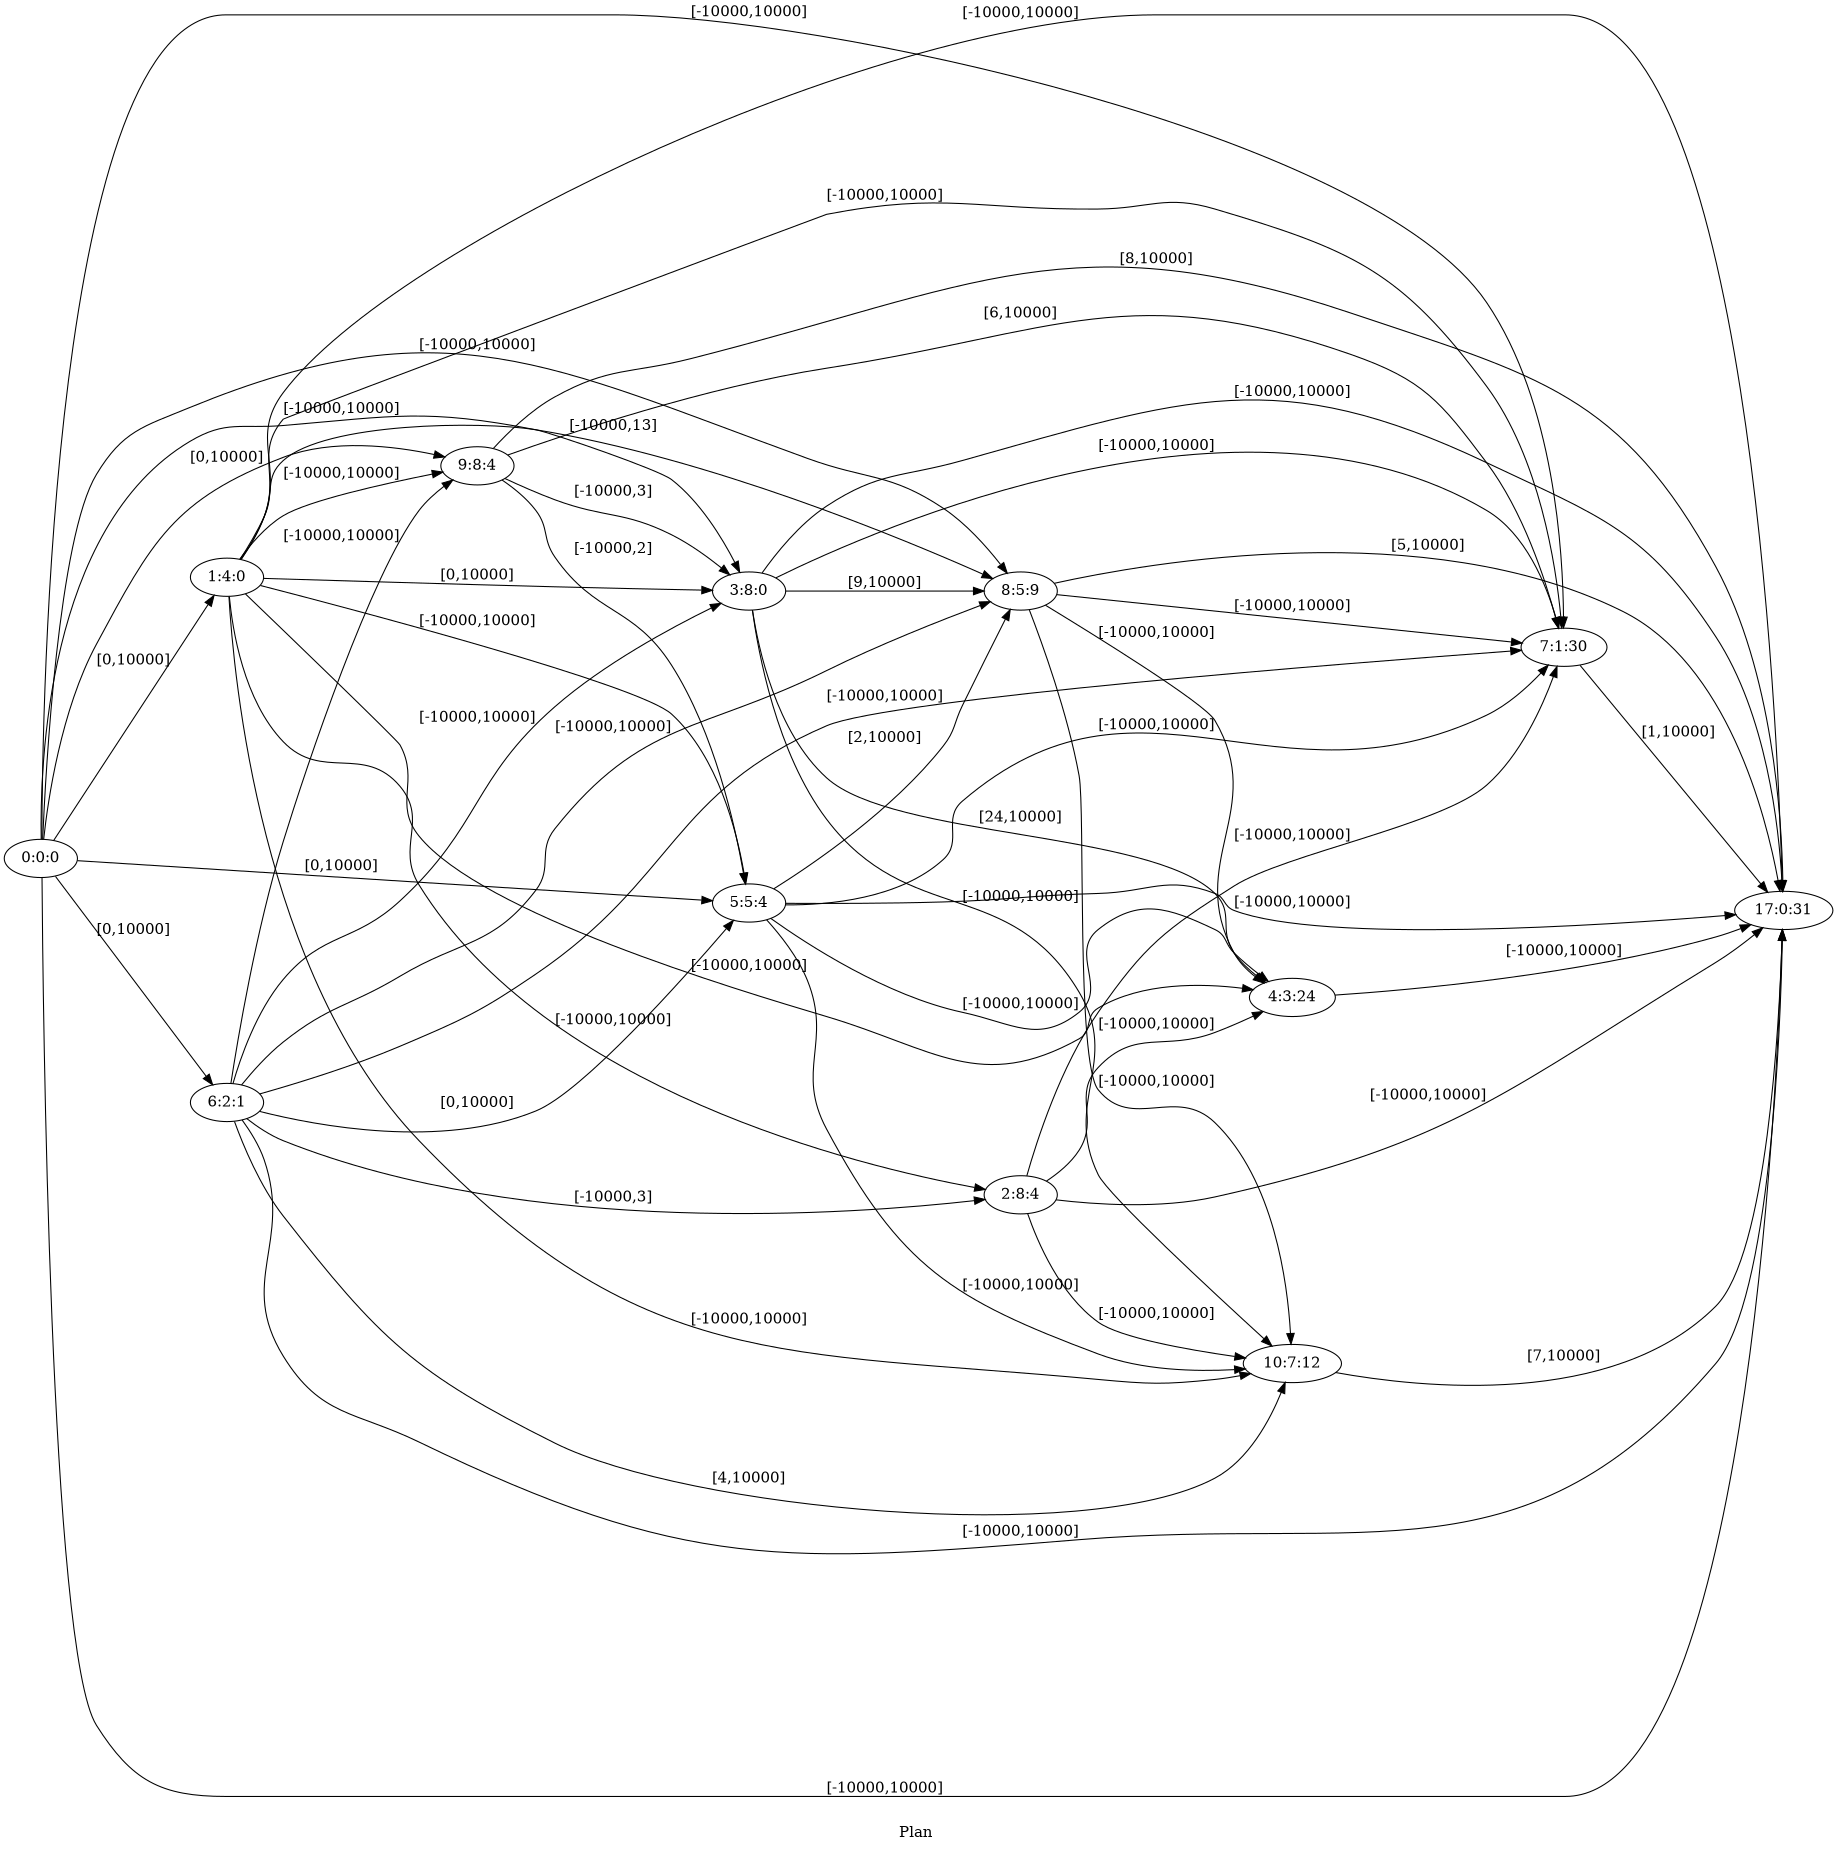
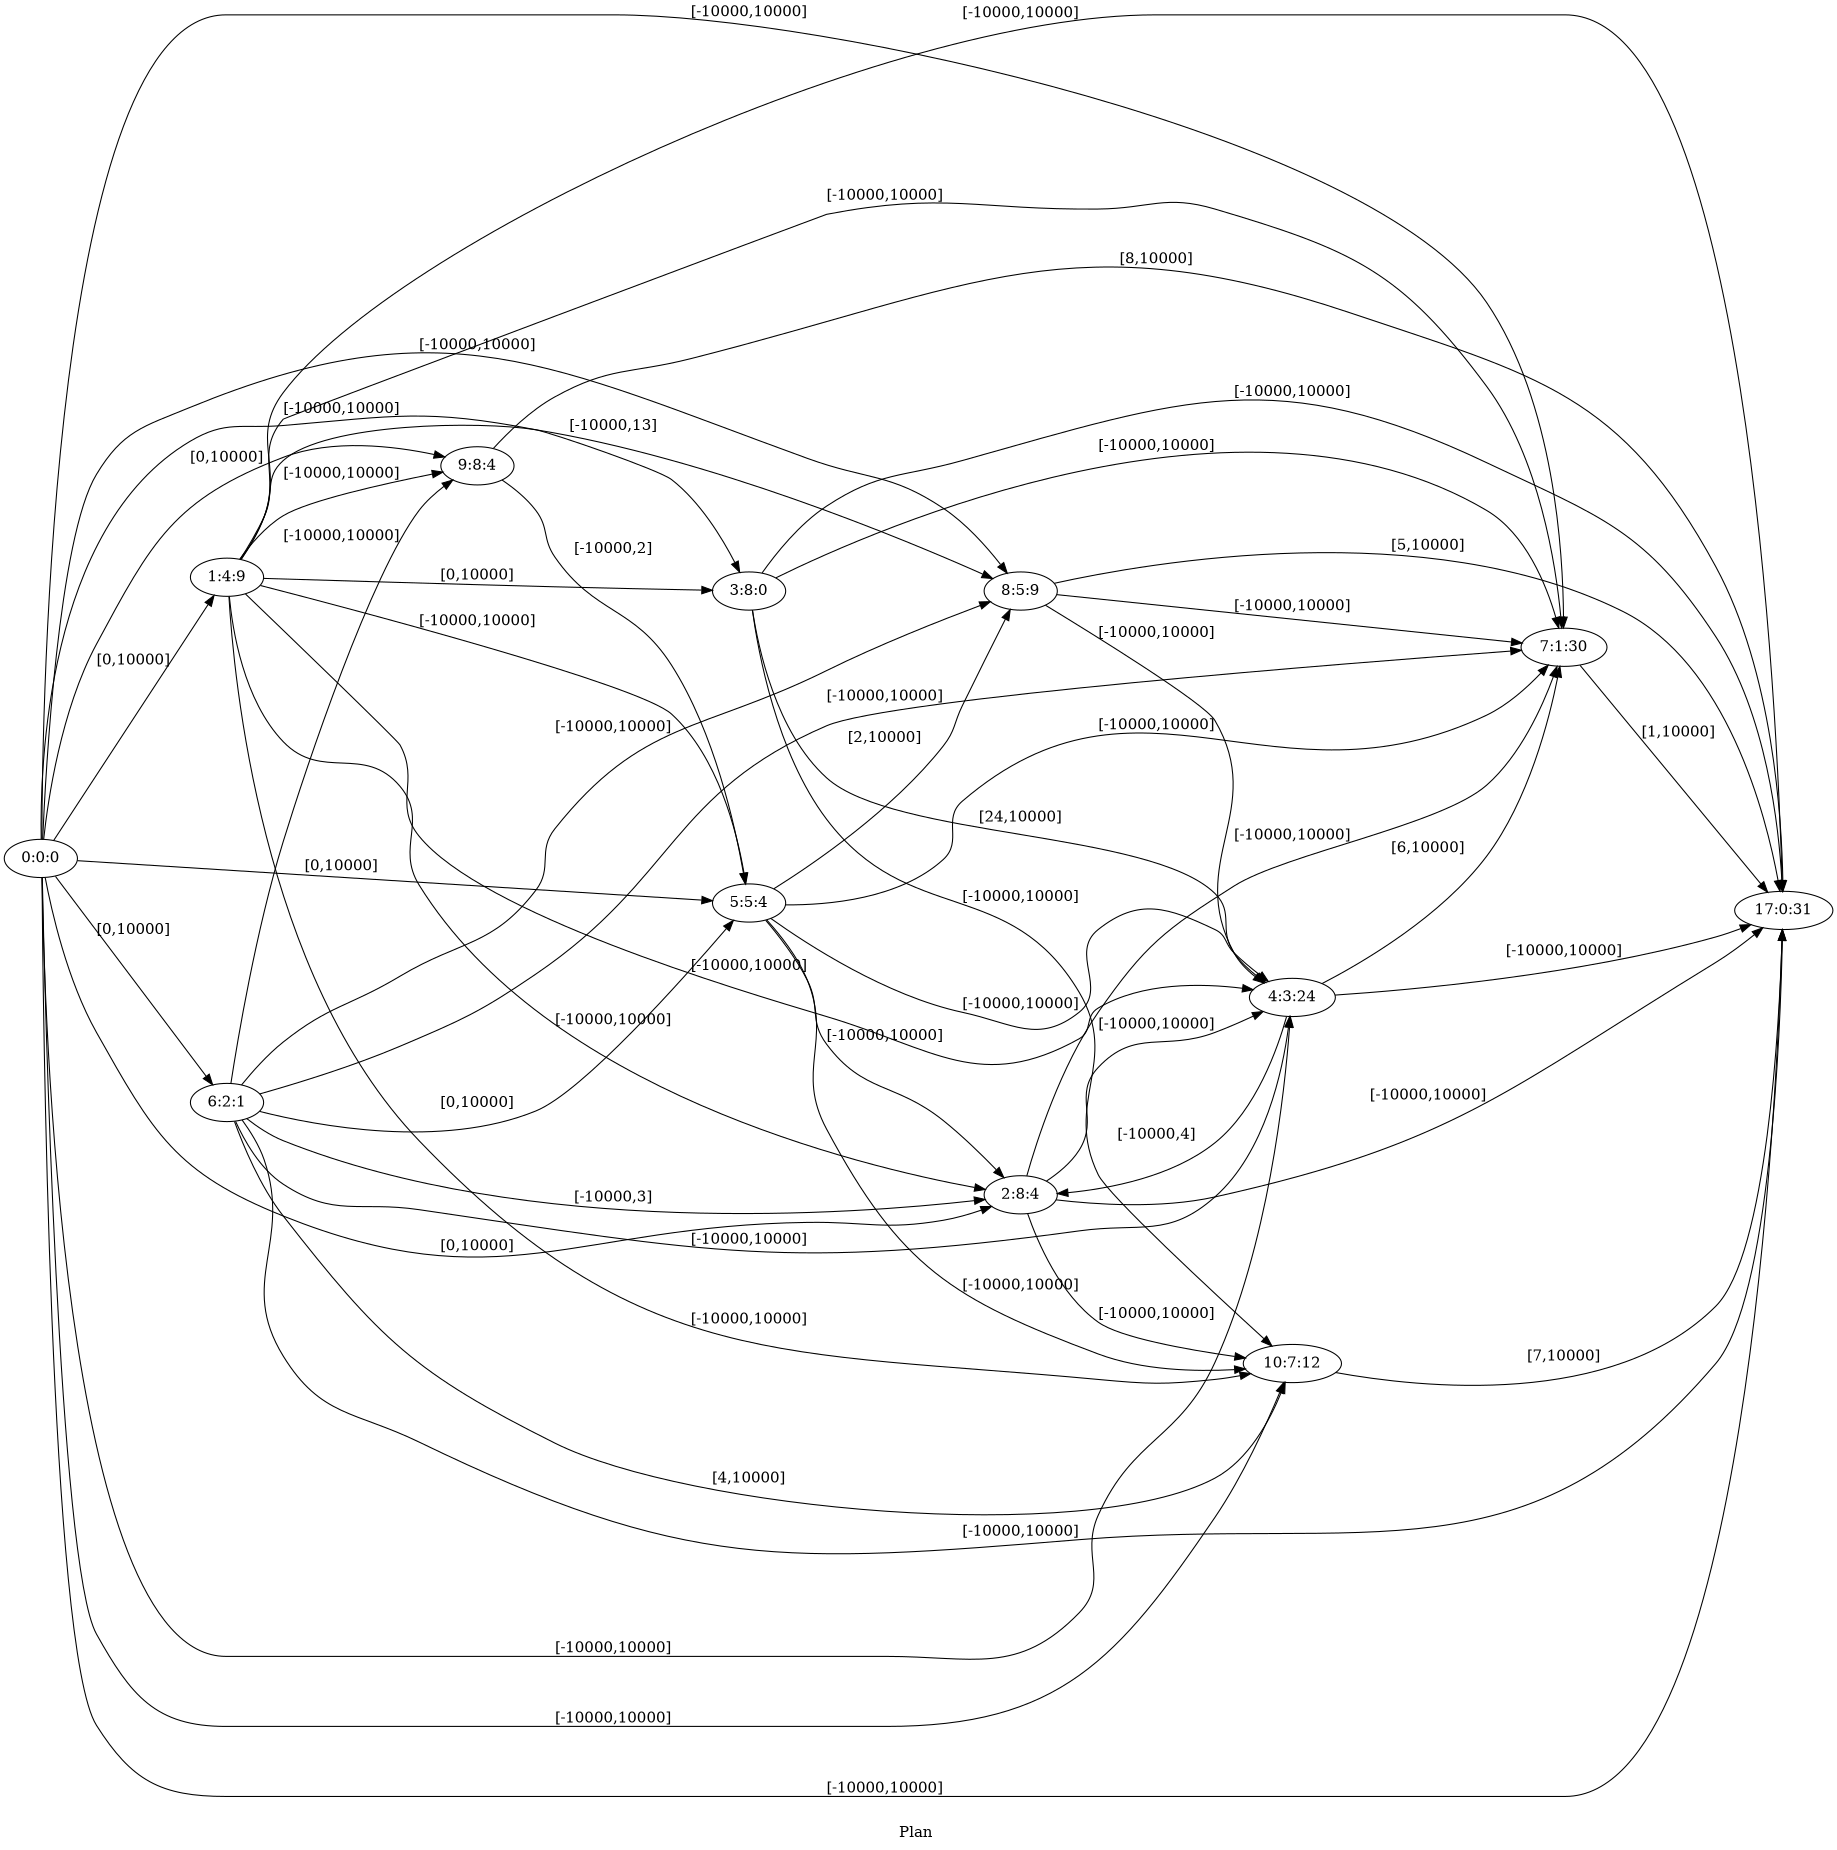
edge "9:8:4" -> "7:1:30": now "4:3:24" -> "7:1:30"
edge "9:8:4" -> "3:8:0": removed, label "[-10000,3]"
node "1:4:0": label "1:4:0" -> "1:4:9"
edge "3:8:0" -> "8:5:9": removed, label "[9,10000]"
edge "6:2:1" -> "3:8:0": now "6:2:1" -> "4:3:24"
edge "5:5:4" -> "17:0:31": now "5:5:4" -> "2:8:4"
edge "8:5:9" -> "10:7:12": now "0:0:0" -> "10:7:12"
edge "4:3:24" -> "2:8:4": added, label "[-10000,4]"
edge "0:0:0" -> "2:8:4": added, label "[0,10000]"
edge "0:0:0" -> "4:3:24": added, label "[-10000,10000]"
